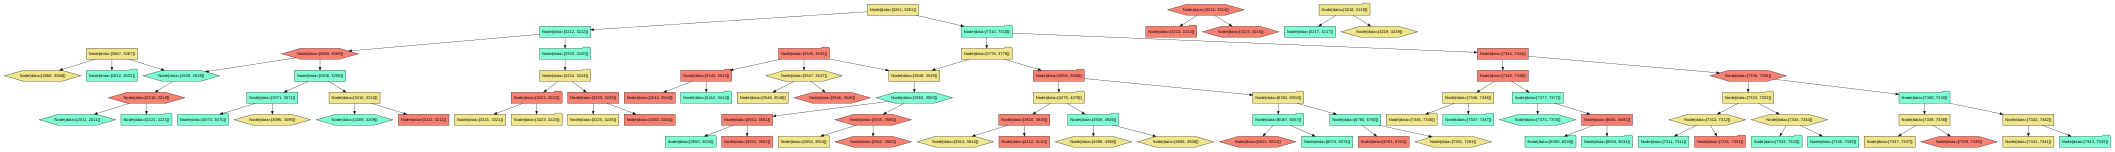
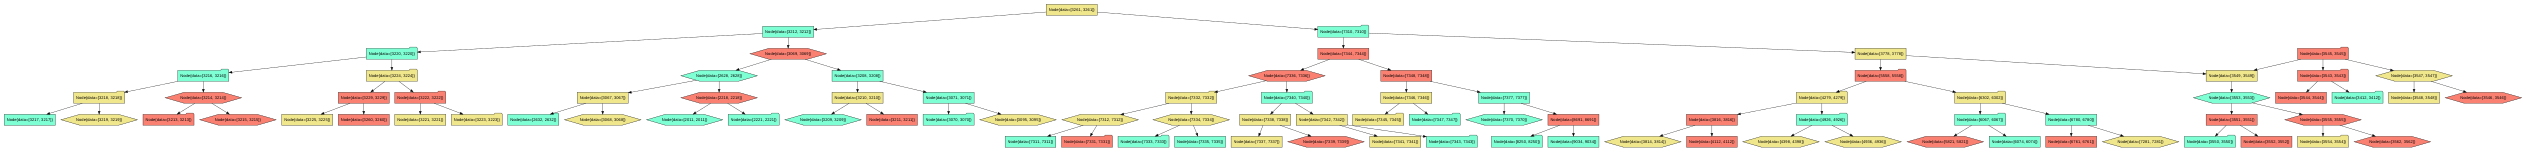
node "Node{data=[3778, 3778]}": shape folder -> box
edge "Node{data=[3067, 3067]}" -> "Node{data=[2628, 2628]}": reversed
node "Node{data=[3216, 3216]}": added
node "Node{data=[9034, 9034]}": shape folder -> box
